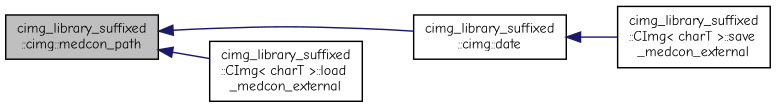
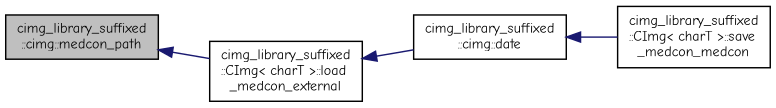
edge "cimg_library_suffixed ::cimg::date" -> "cimg_library_suffixed ::cimg::medcon_path": now "cimg_library_suffixed ::cimg::date" -> "cimg_library_suffixed ::CImg< charT >::load _medcon_external"
node "cimg_library_suffixed ::CImg< charT >::save _medcon_external": label "cimg_library_suffixed ::CImg< charT >::save _medcon_external" -> "cimg_library_suffixed ::CImg< charT >::save _medcon_medcon"
